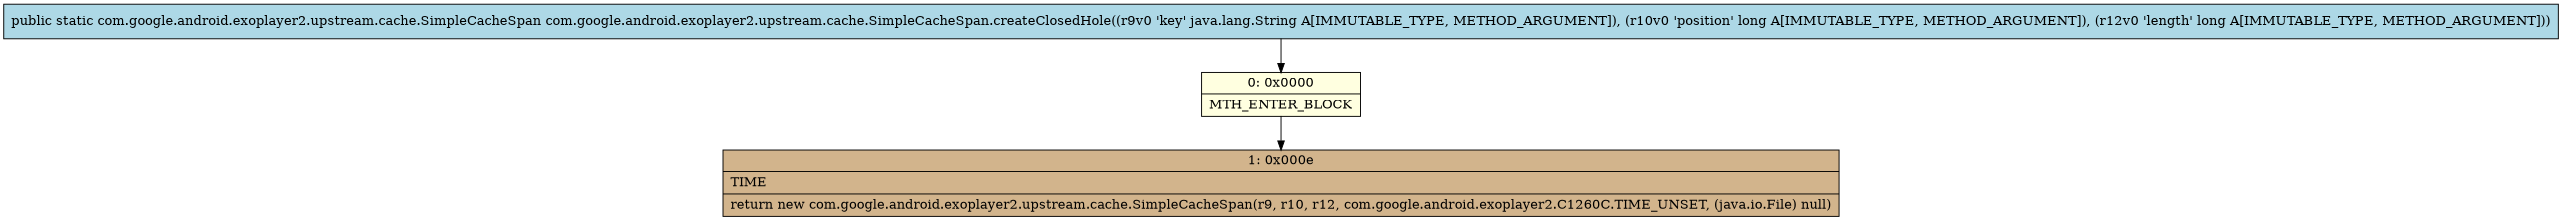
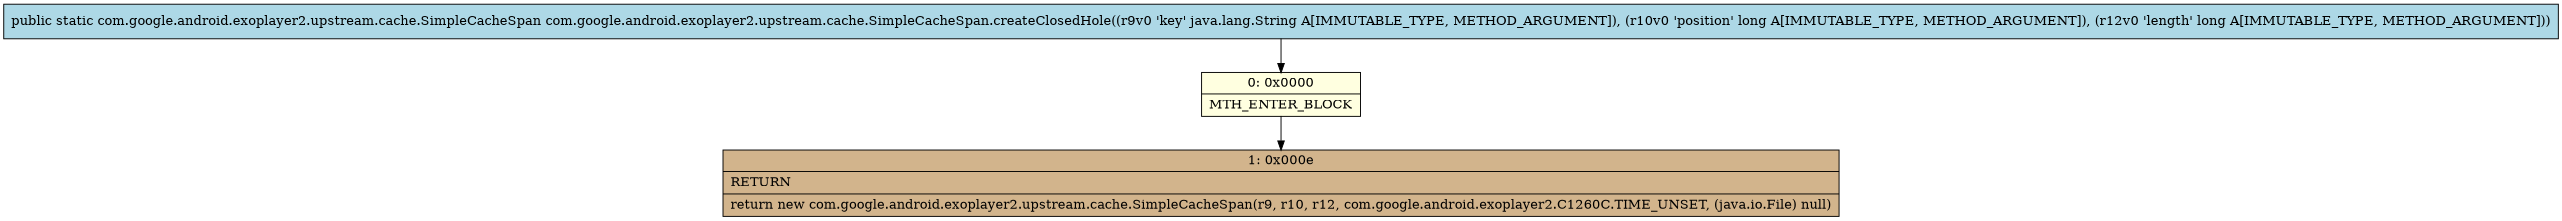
node "1: 0x000e": text "TIME" -> "RETURN"
